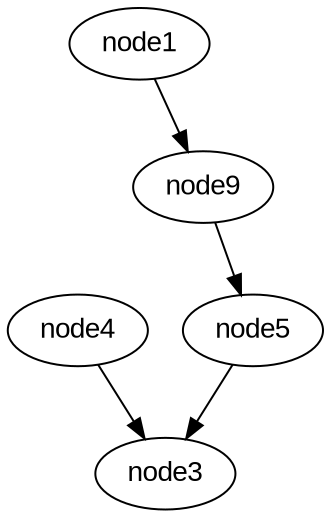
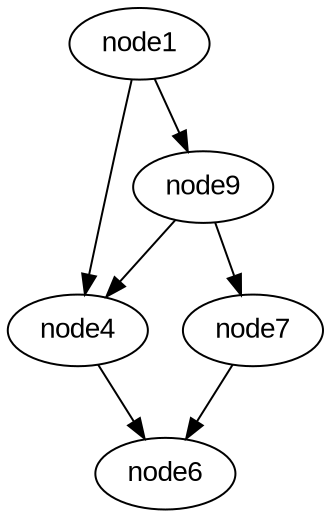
edge "node1" -> "node4": added
edge "node9" -> "node4": added
node "node5": label "node5" -> "node7"
node "node3": label "node3" -> "node6"
